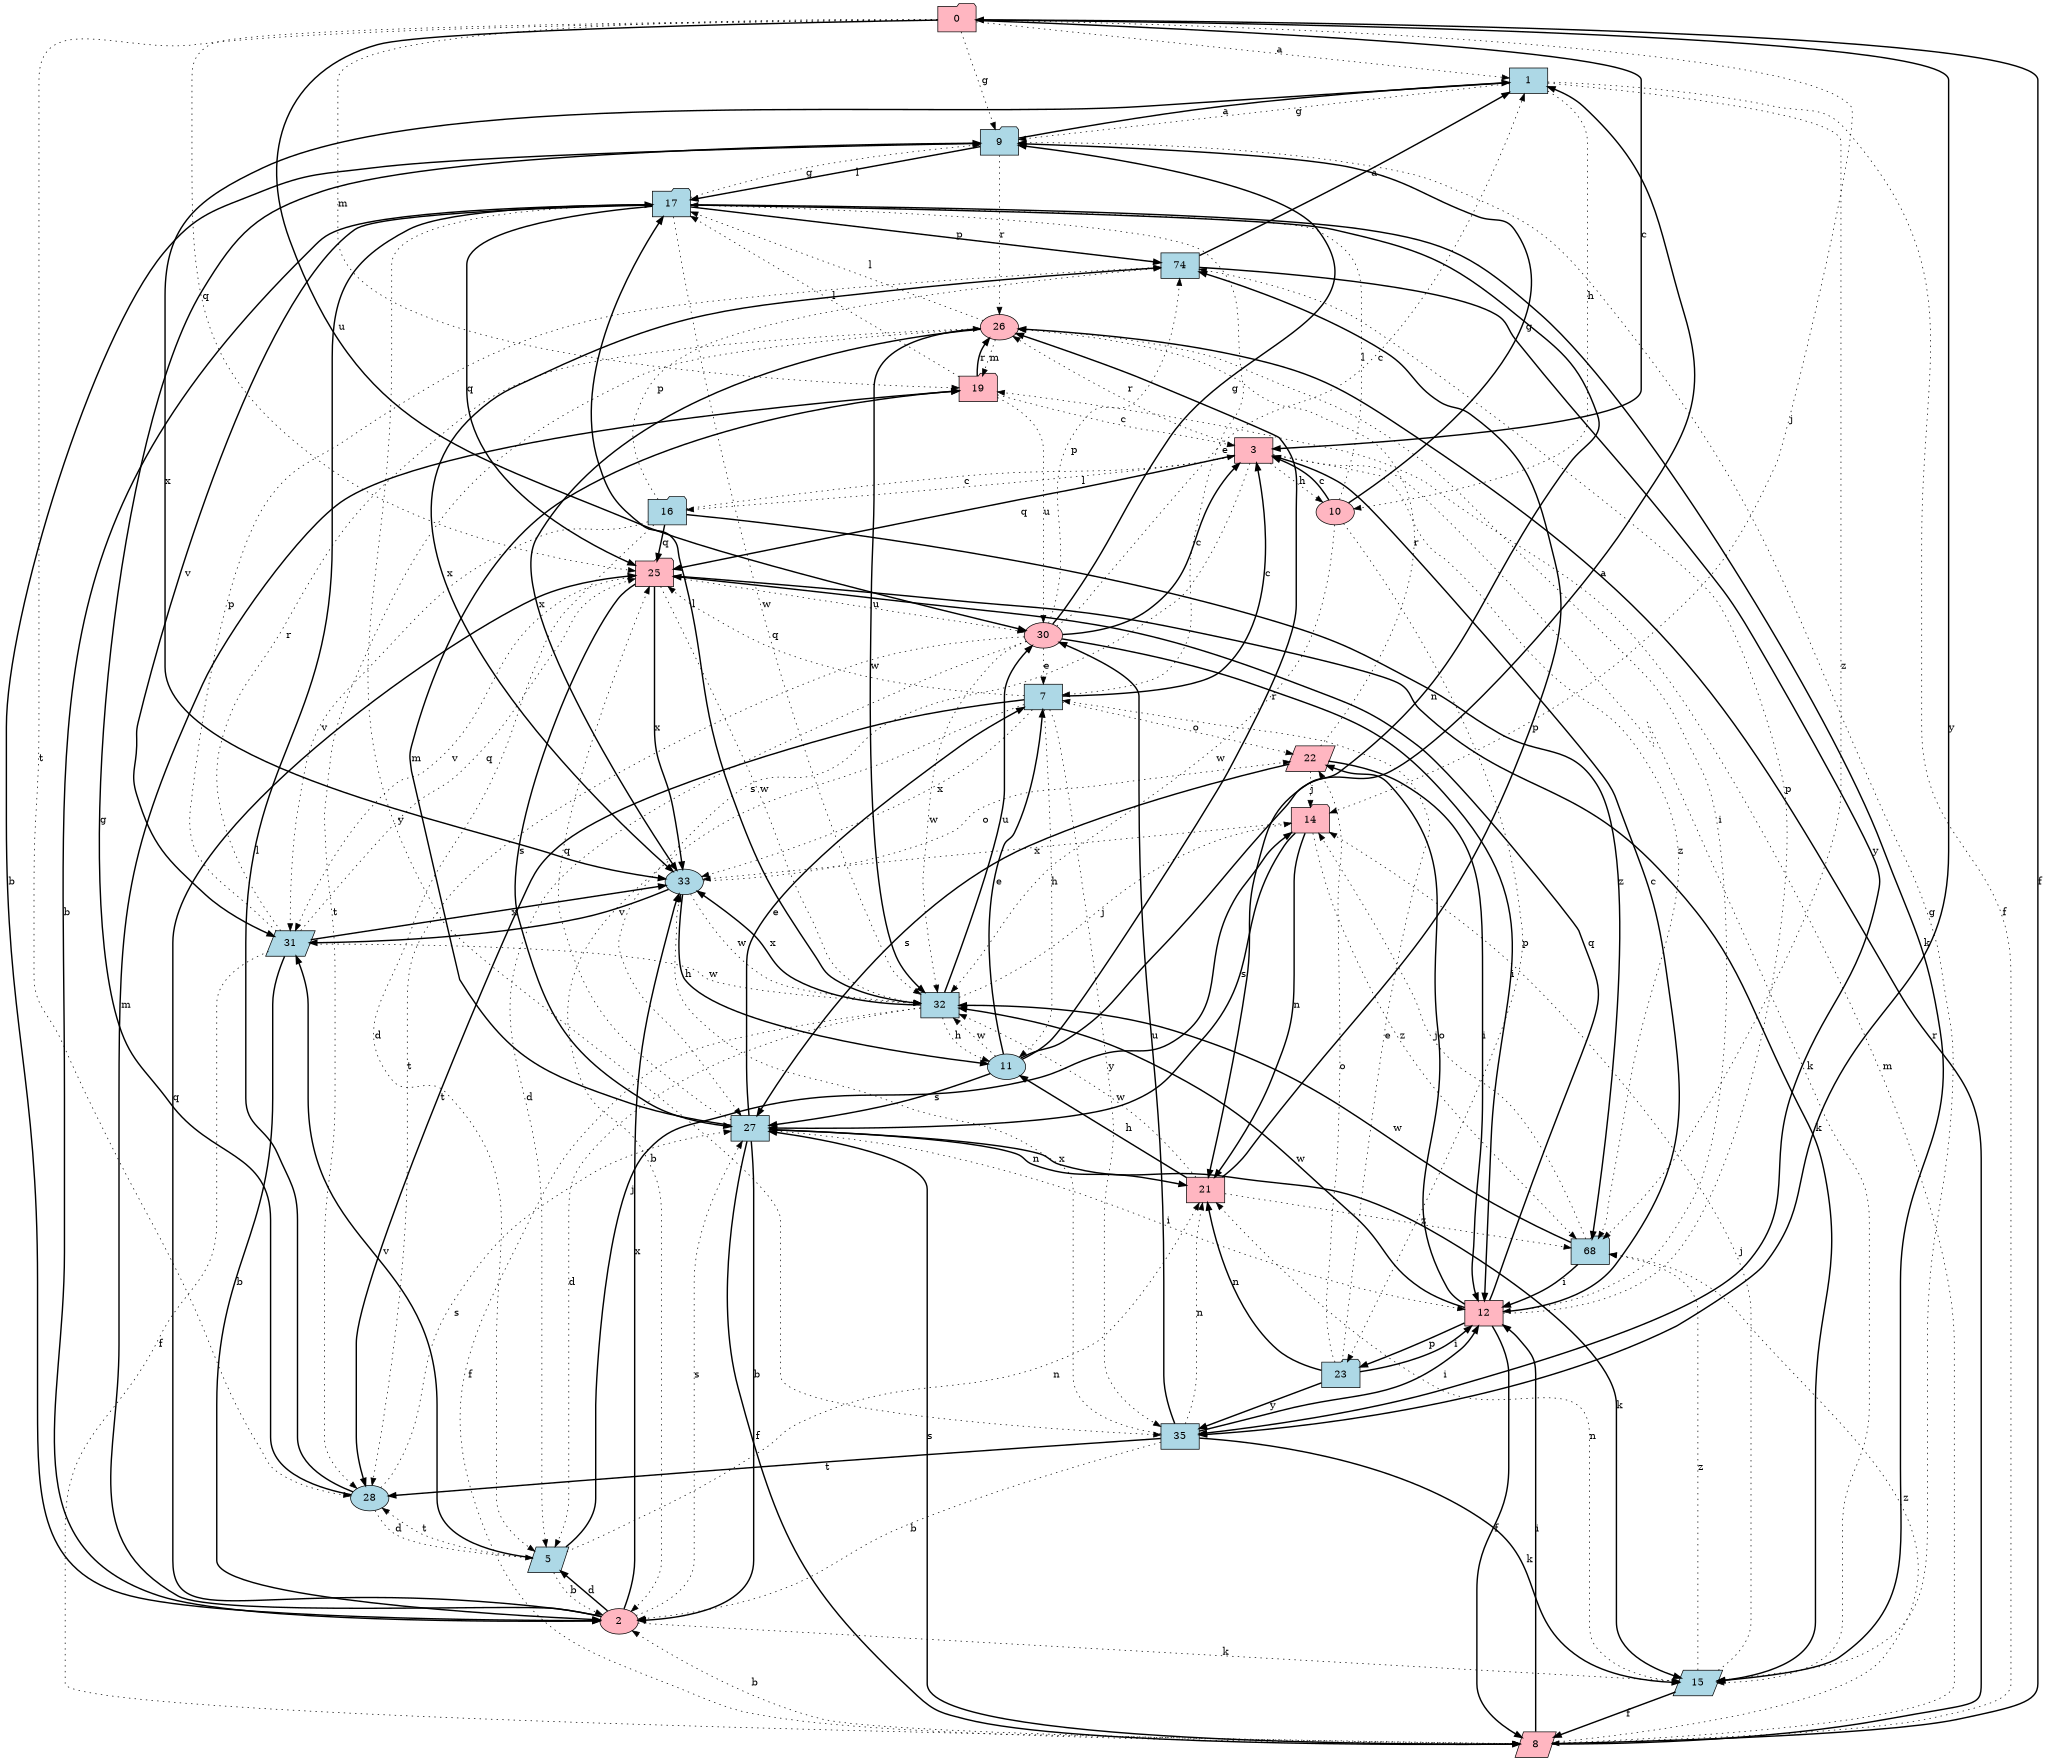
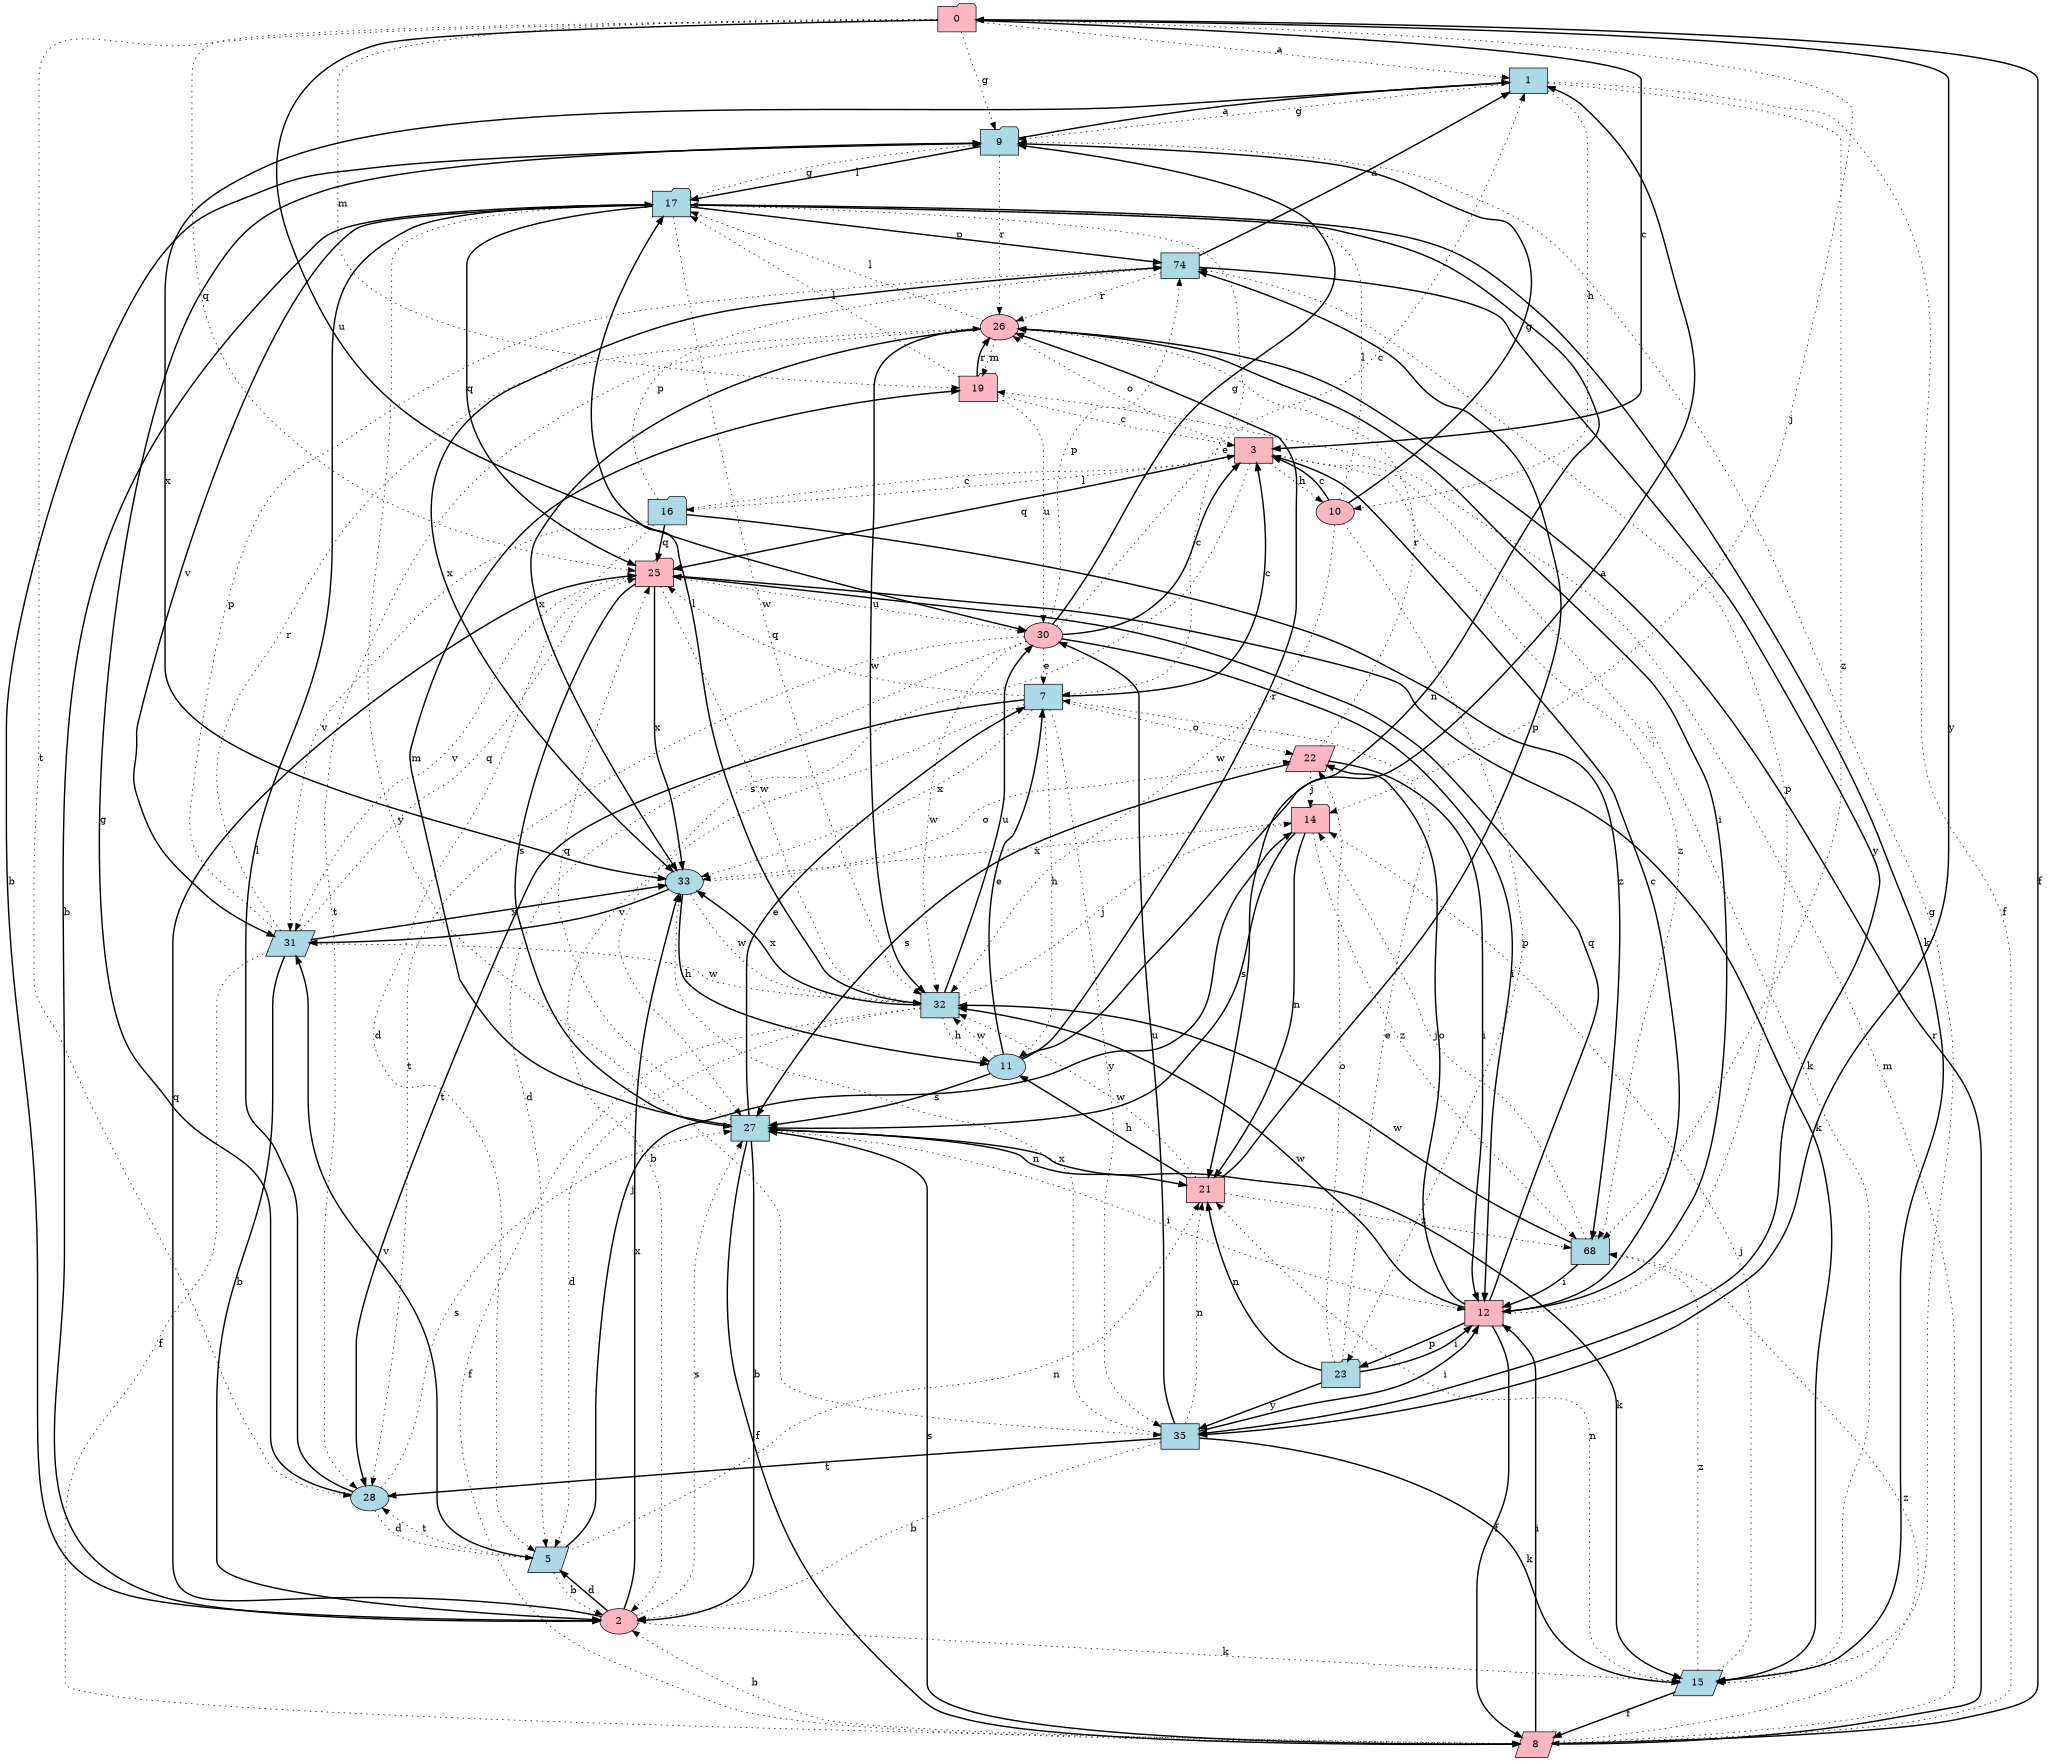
edge "74" -> "26": added, label "r"
edge "3" -> "26": label "r" -> "o"
edge "26" -> "12": style dotted -> bold
edge "2" -> "19": removed, label "m"
